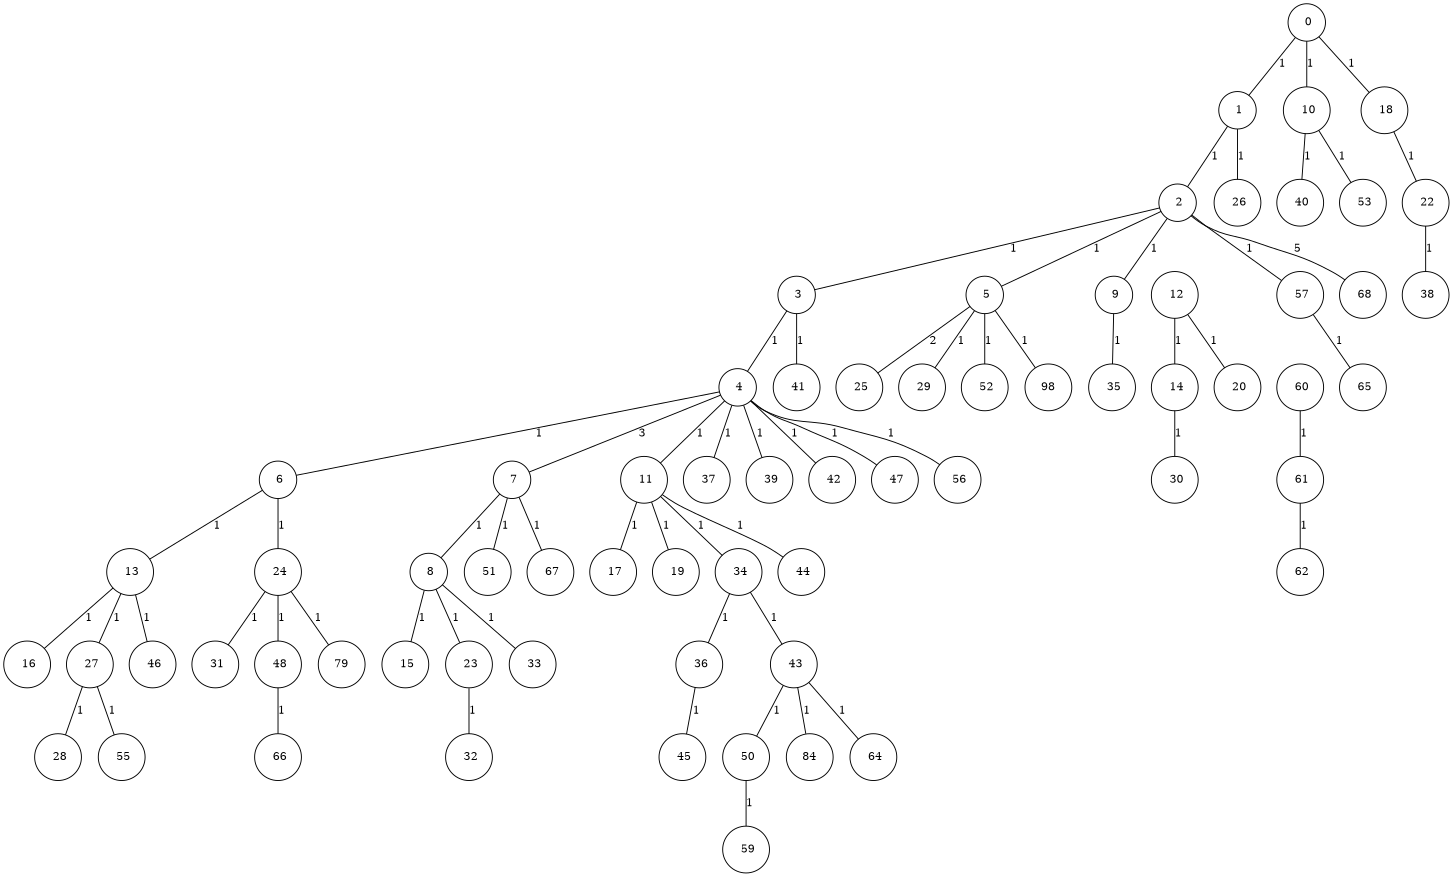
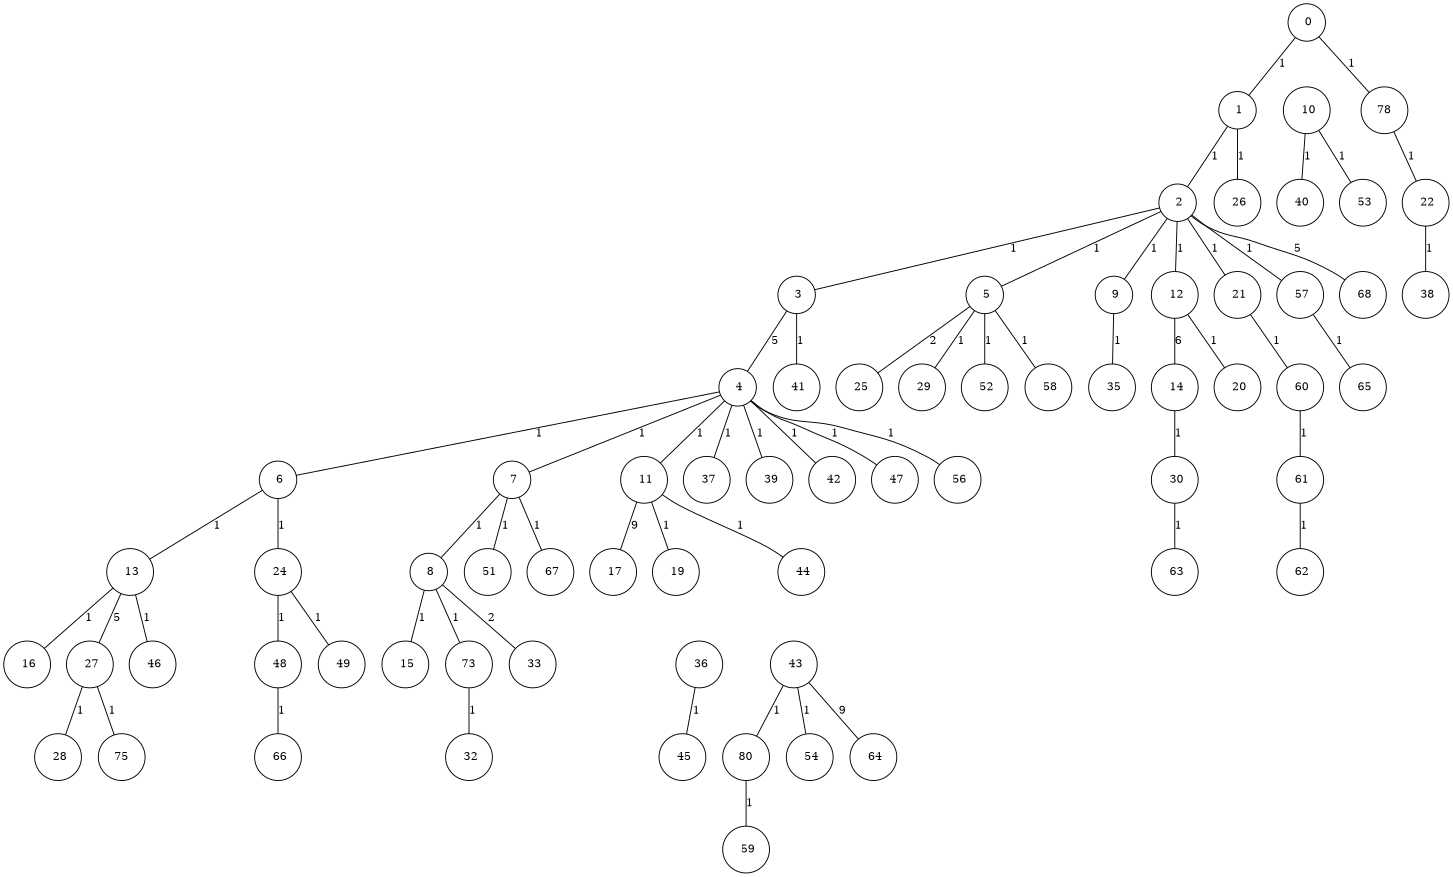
edge "0" -- "10": removed, label "1"
node "18": label "18" -> "78"
edge "2" -- "12": added, label "1"
node "21": added
edge "3" -- "4": label "1" -> "5"
edge "12" -- "14": label "1" -> "6"
node "98": label "98" -> "58"
edge "4" -- "7": label "3" -> "1"
edge "11" -- "17": label "1" -> "9"
node "34": removed
node "63": added
edge "13" -- "27": label "1" -> "5"
edge "8" -- "33": label "1" -> "2"
node "31": removed
node "79": label "79" -> "49"
node "23": label "23" -> "73"
edge "43" -- "64": label "1" -> "9"
node "55": label "55" -> "75"
node "50": label "50" -> "80"
node "84": label "84" -> "54"
